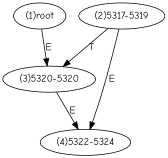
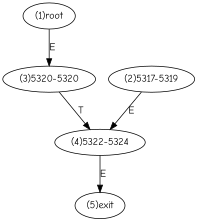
edge "(2)5317-5319" -> "(3)5320-5320": removed, label "T"
edge "(3)5320-5320" -> "(4)5322-5324": label "E" -> "T"
node "(5)exit": added
